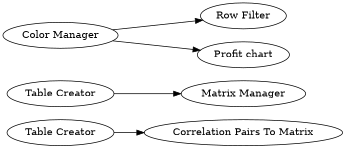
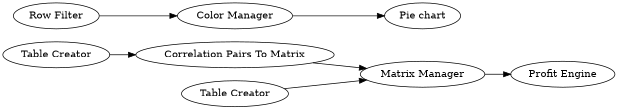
edge "Color Manager" -> "Row Filter": reversed
node "Profit chart": label "Profit chart" -> "Pie chart"
edge "Correlation Pairs To Matrix" -> "Matrix Manager": added
node "Profit Engine": added
